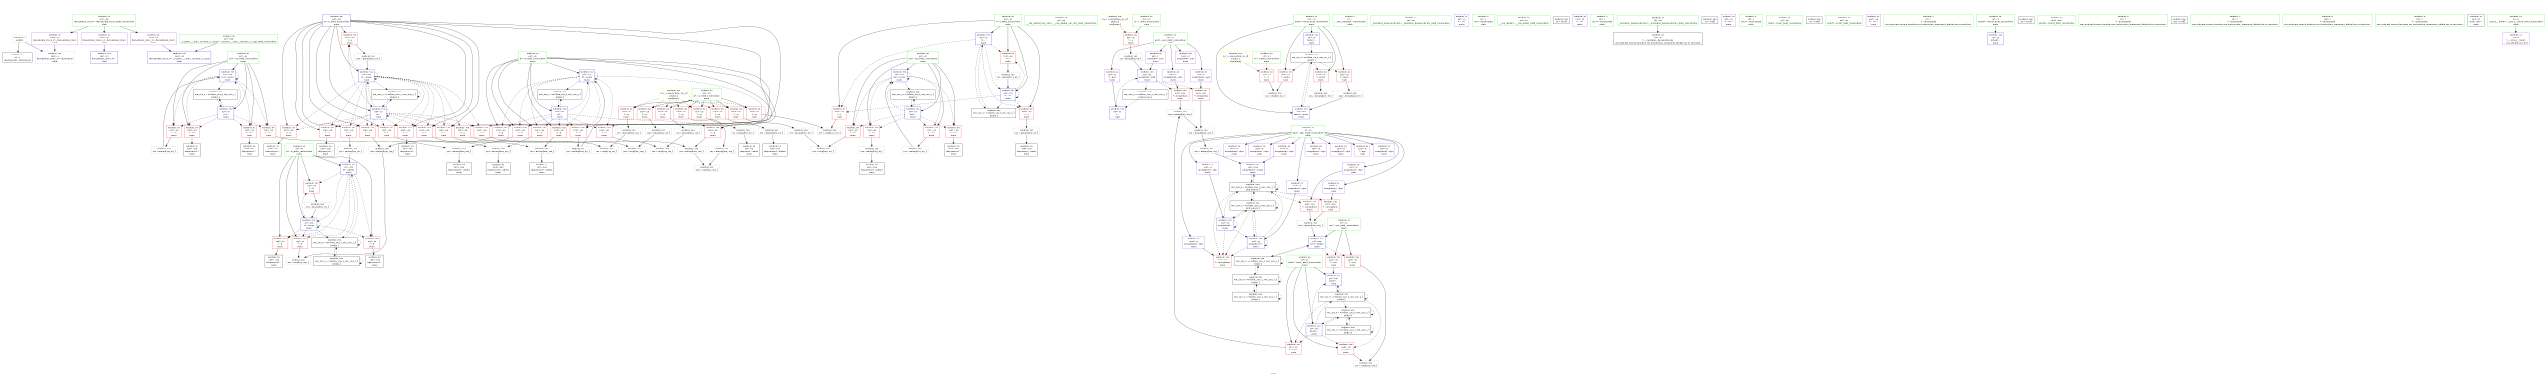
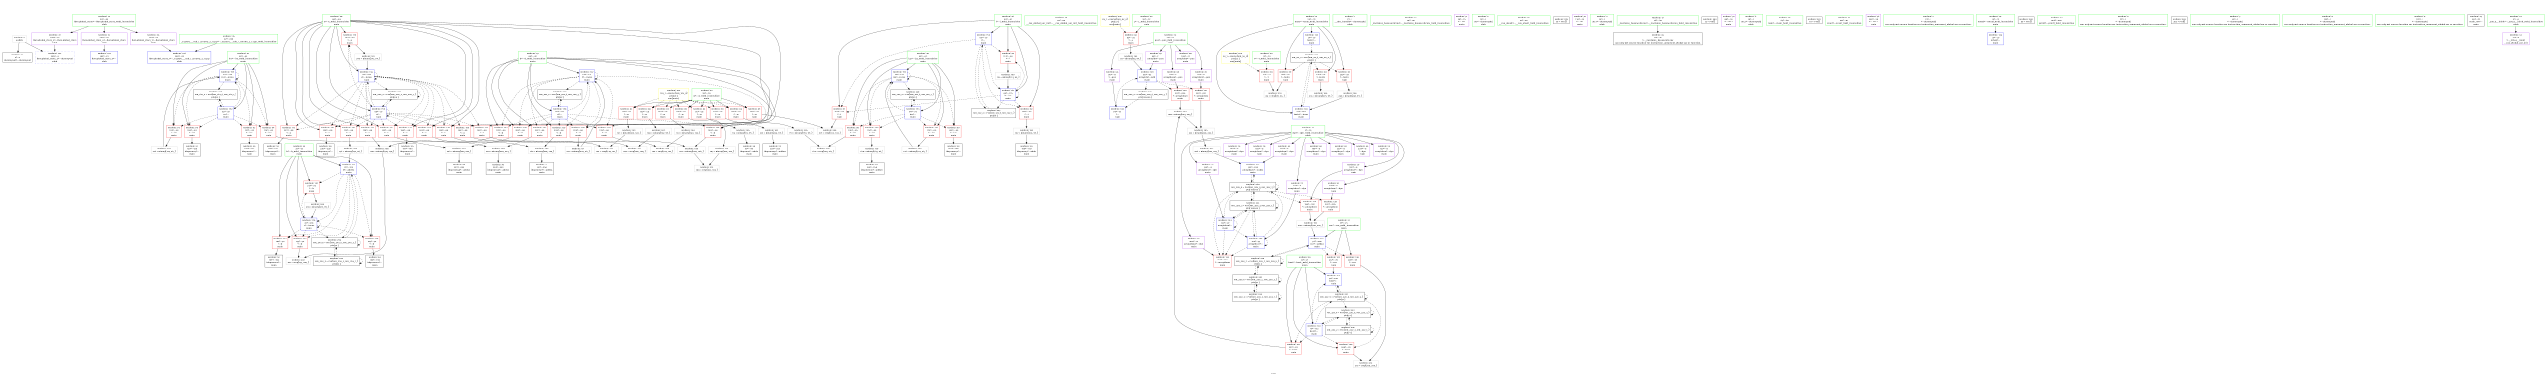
node "NodeID: 28": color blue -> green
